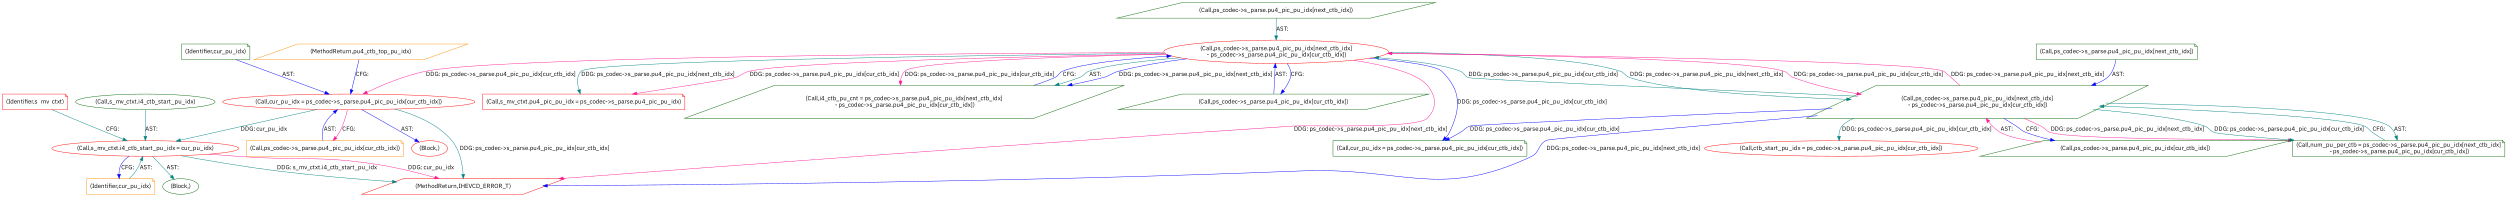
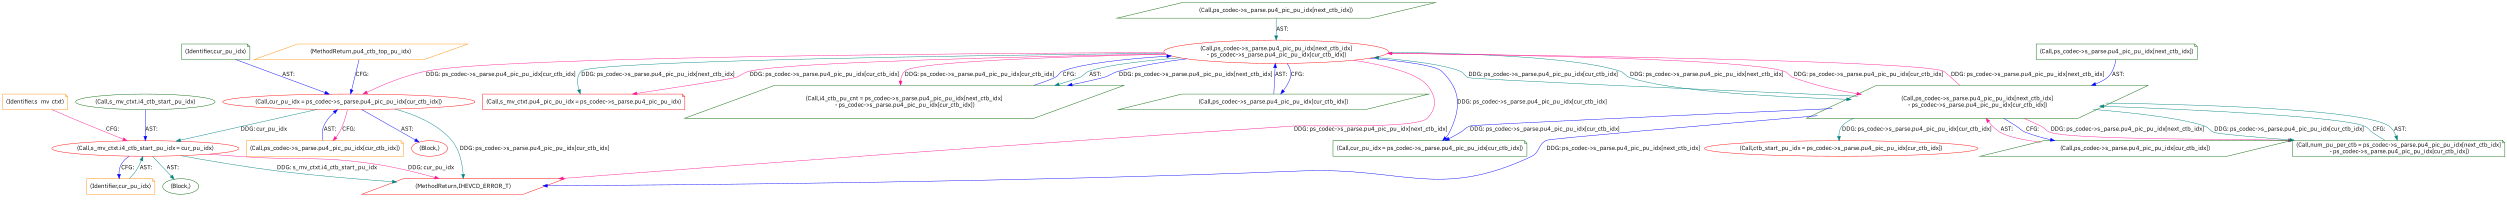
node "(Identifier,s_mv_ctxt)": color red -> darkorange
edge "(Call,s_mv_ctxt.i4_ctb_start_pu_idx)" -> "(Call,s_mv_ctxt.i4_ctb_start_pu_idx = cur_pu_idx)": color teal -> blue
edge "(Identifier,s_mv_ctxt)" -> "(Call,s_mv_ctxt.i4_ctb_start_pu_idx = cur_pu_idx)": color teal -> deeppink
